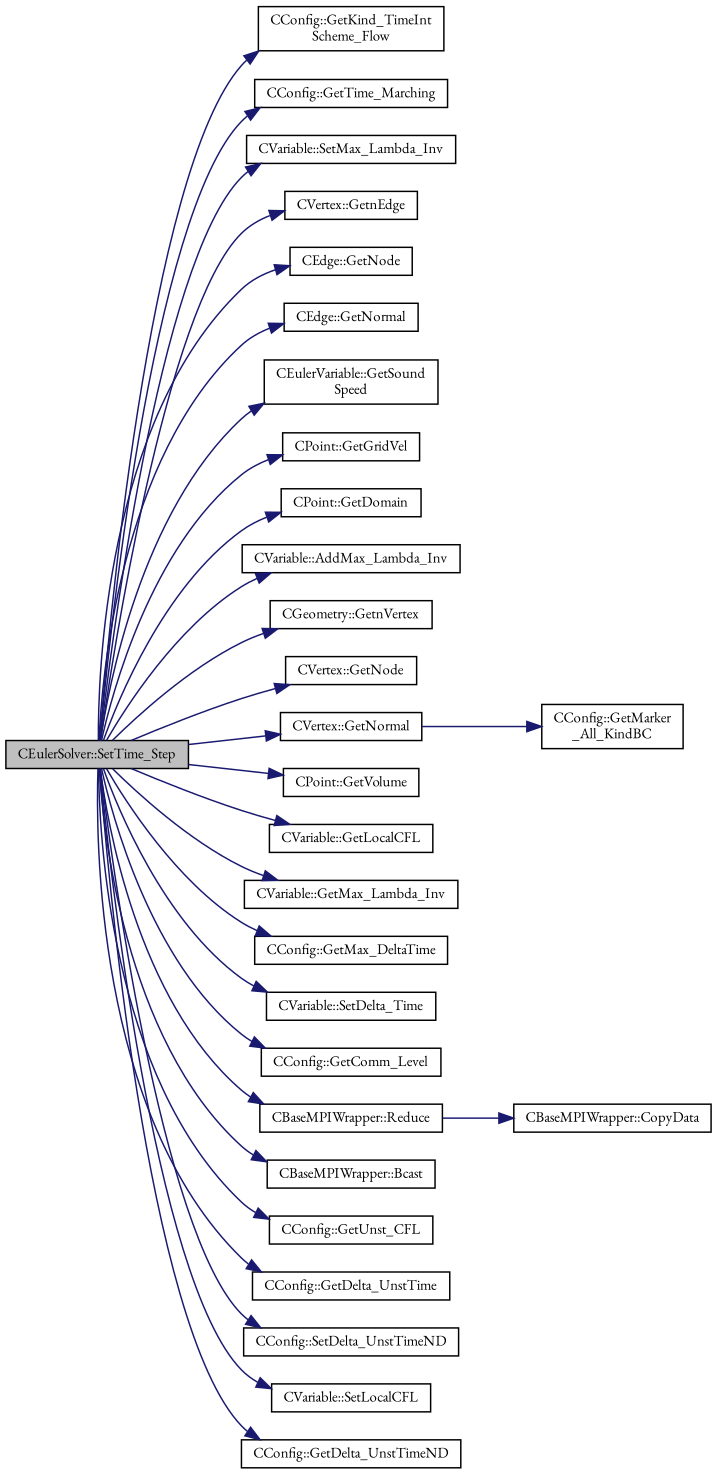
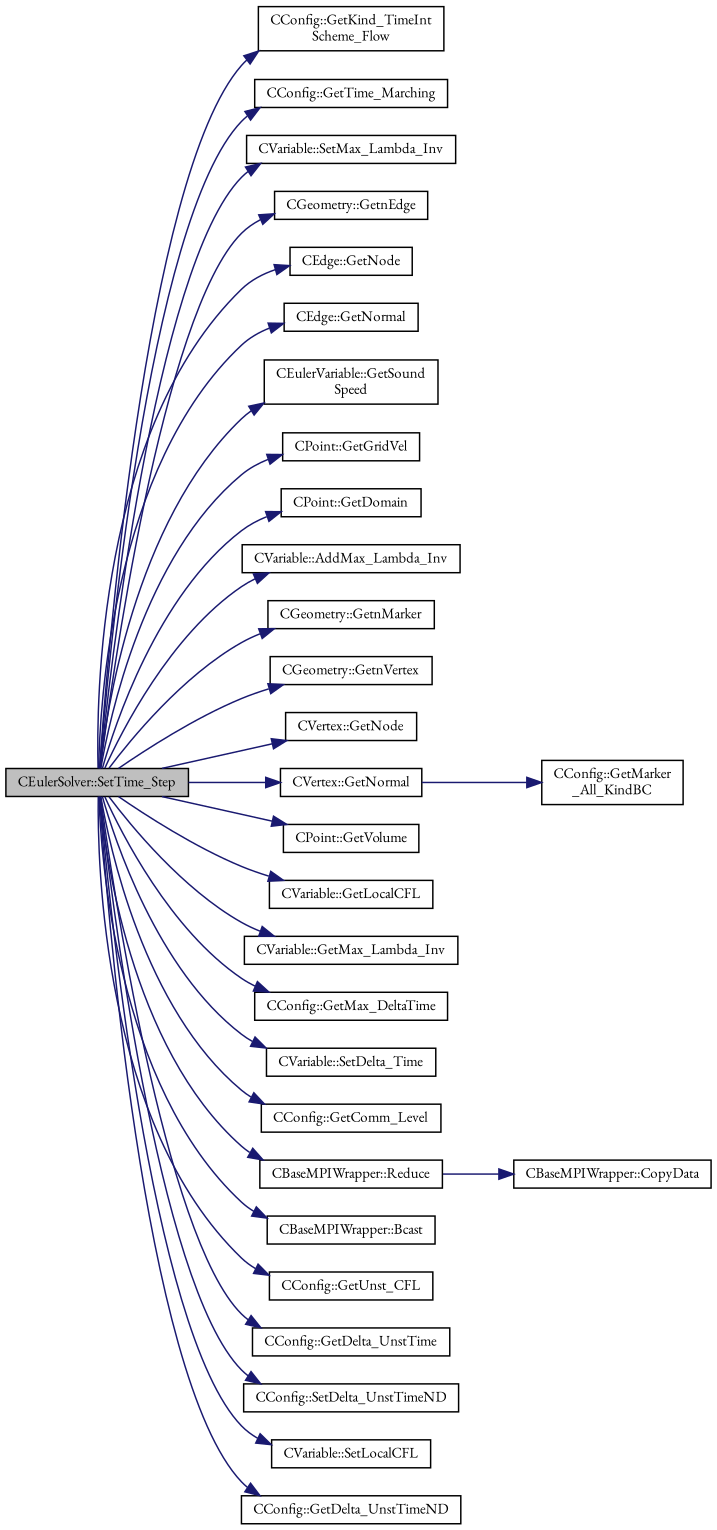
node "CVertex::GetnEdge": label "CVertex::GetnEdge" -> "CGeometry::GetnEdge"
node "CGeometry::GetnMarker": added
